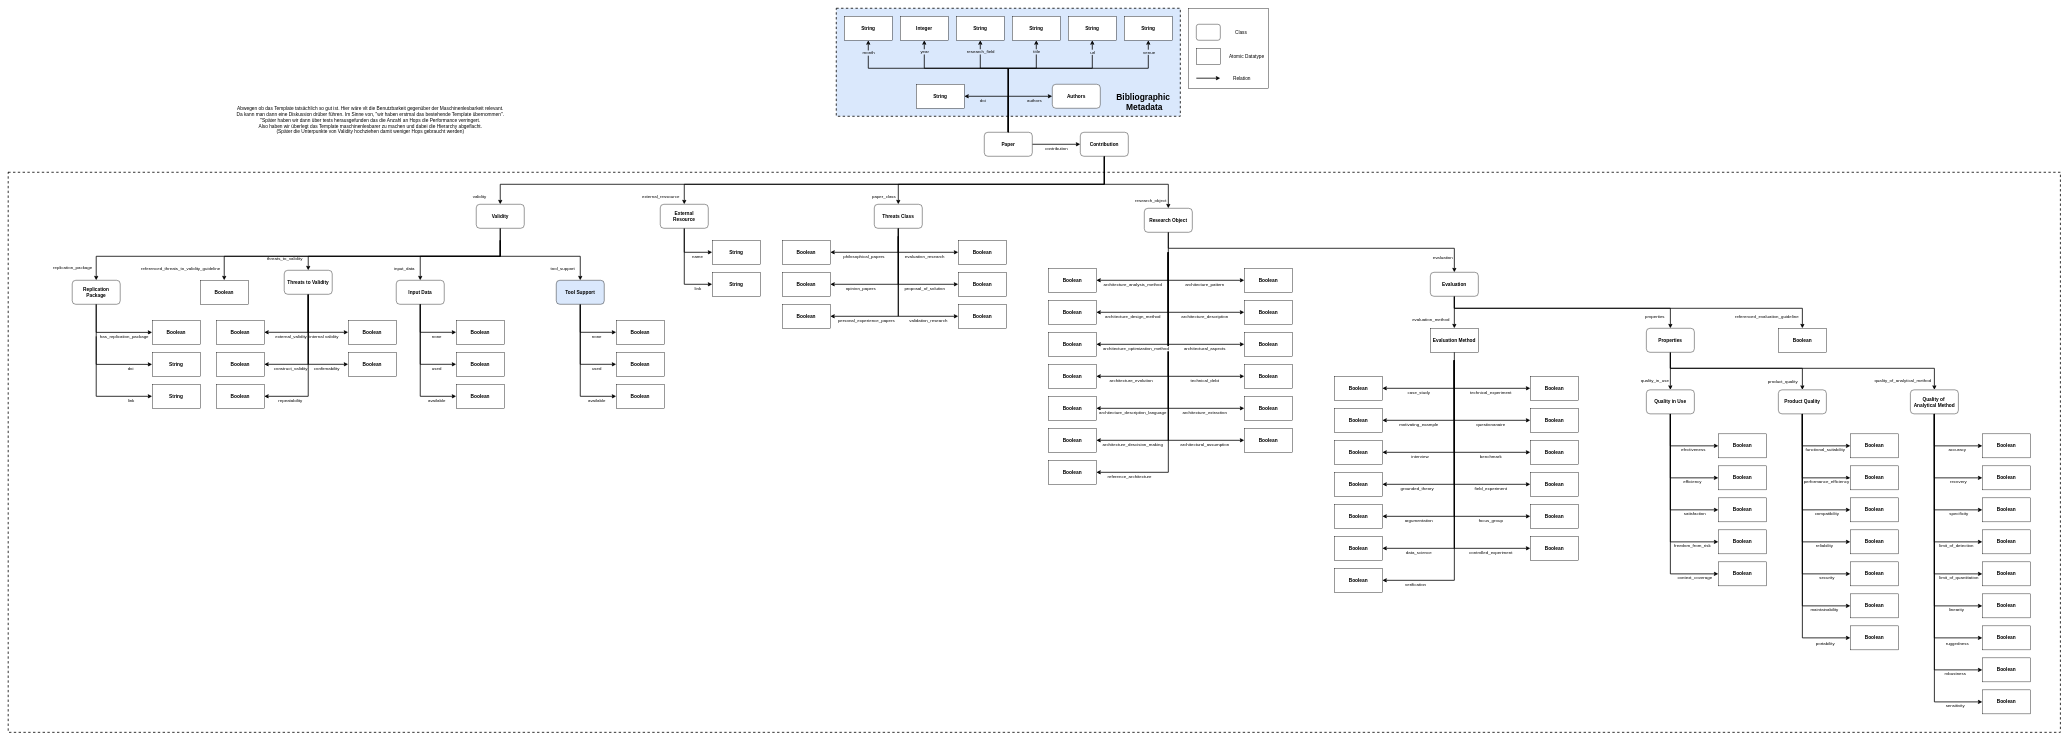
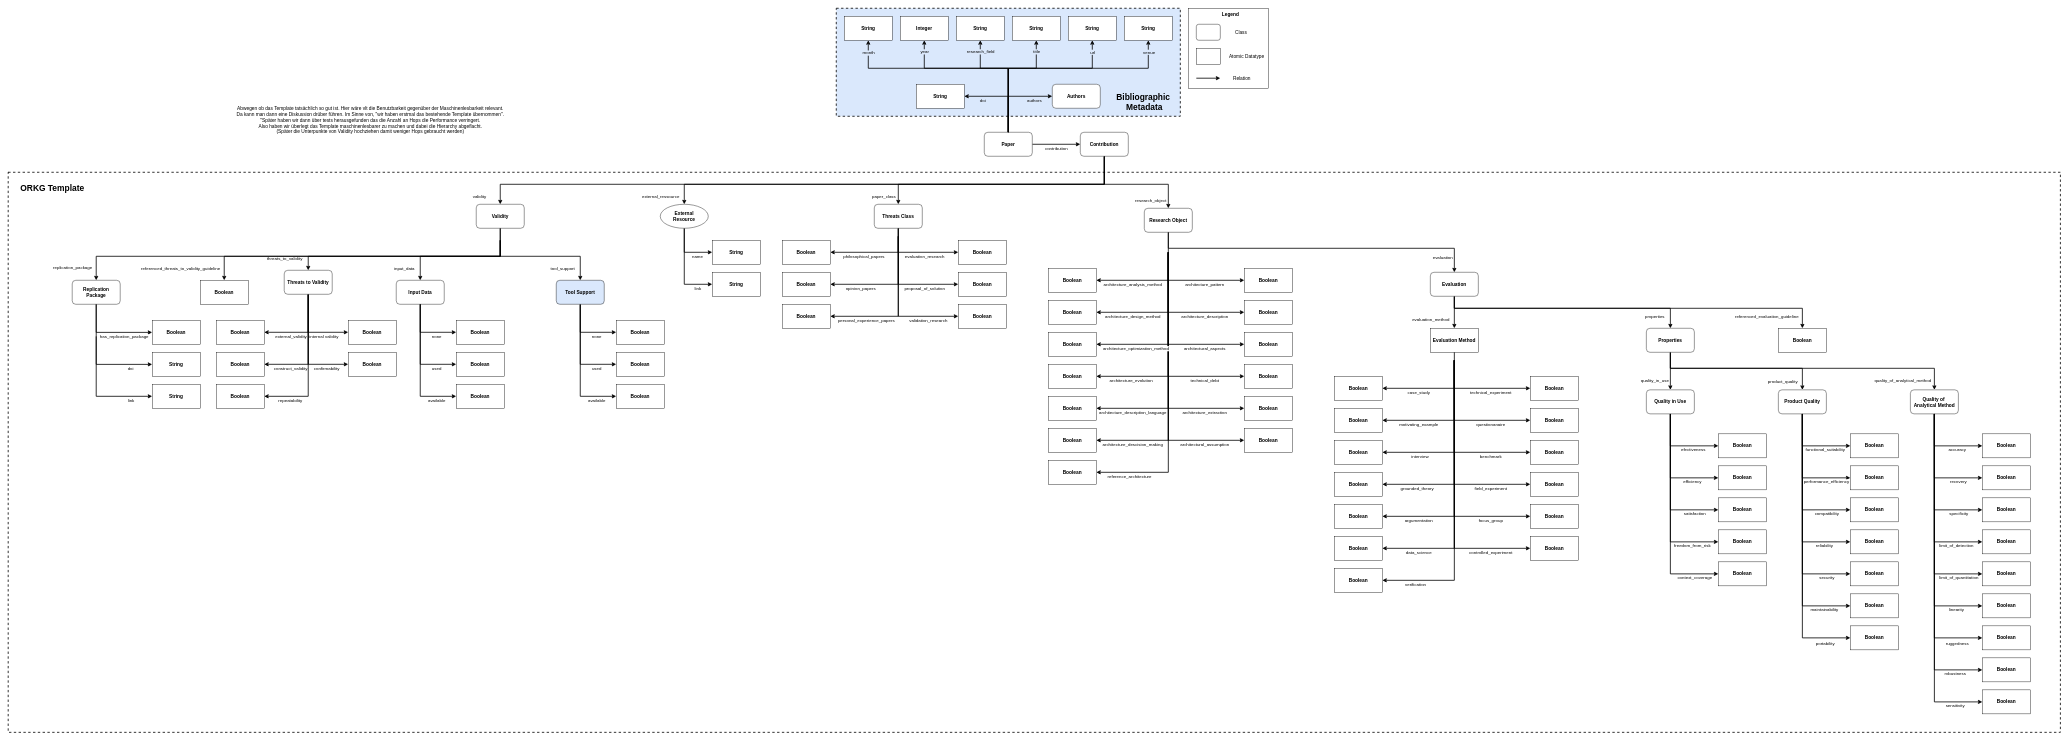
node "Legend": added
node "ORKG Template": added
node "External Resource": shape rounded rectangle -> ellipse
